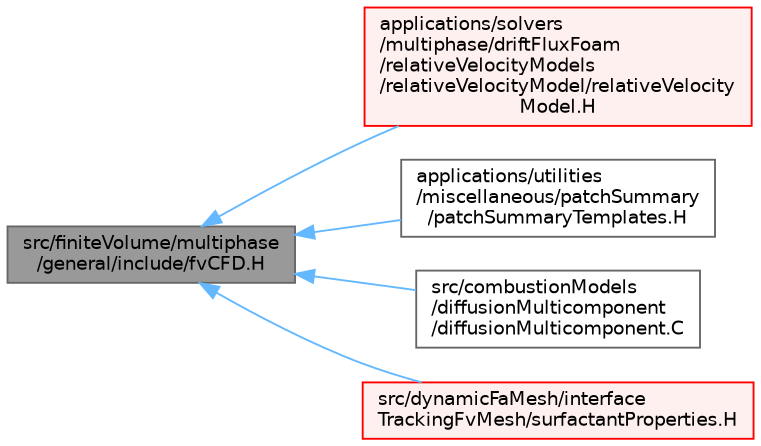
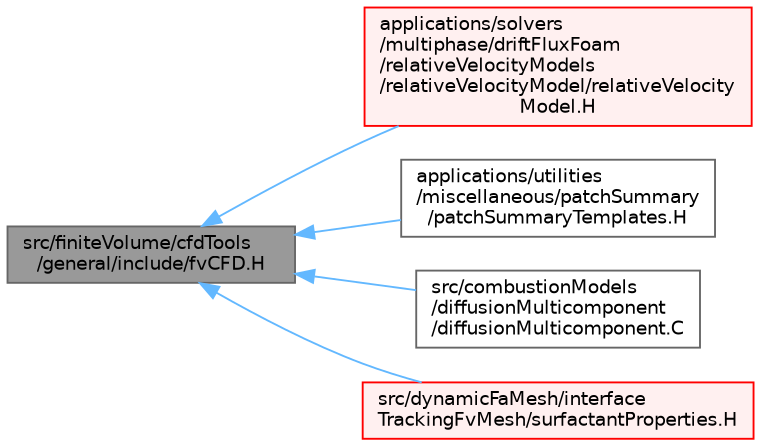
node "src/finiteVolume/multiphase /general/include/fvCFD.H": label "src/finiteVolume/multiphase /general/include/fvCFD.H" -> "src/finiteVolume/cfdTools /general/include/fvCFD.H"
